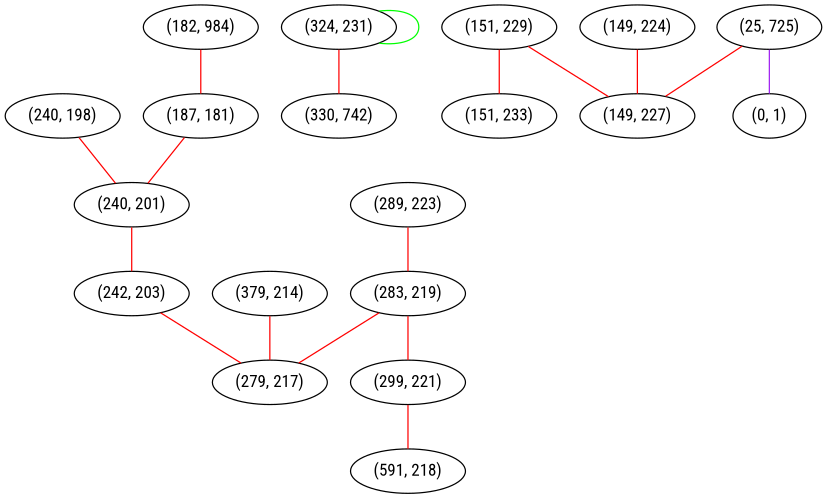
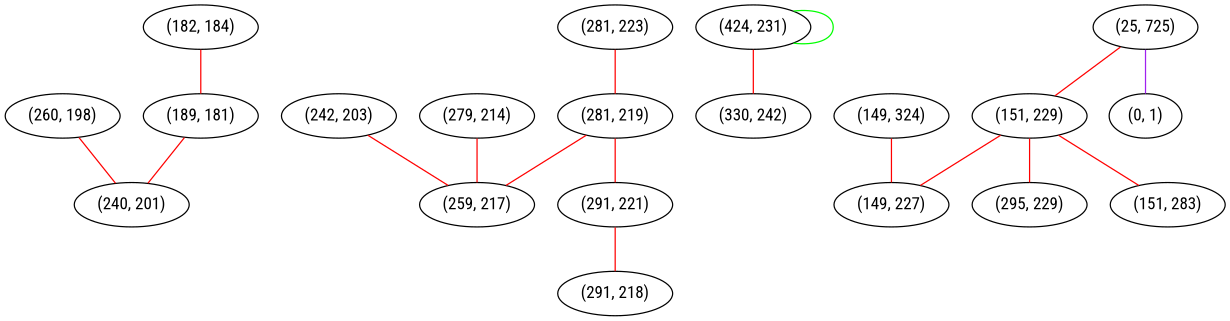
node "(182, 984)": label "(182, 984)" -> "(182, 184)"
node "(324, 231)": label "(324, 231)" -> "(424, 231)"
node "(149, 224)": label "(149, 224)" -> "(149, 324)"
edge "(25, 725)" -- "(149, 227)": now "(25, 725)" -- "(151, 229)"
node "(240, 198)": label "(240, 198)" -> "(260, 198)"
node "(187, 181)": label "(187, 181)" -> "(189, 181)"
node "(330, 742)": label "(330, 742)" -> "(330, 242)"
node "(151, 233)": label "(151, 233)" -> "(151, 283)"
node "(289, 223)": label "(289, 223)" -> "(281, 223)"
node "(295, 229)": added
edge "(240, 201)" -- "(242, 203)": removed
node "(379, 214)": label "(379, 214)" -> "(279, 214)"
node "(283, 219)": label "(283, 219)" -> "(281, 219)"
node "(279, 217)": label "(279, 217)" -> "(259, 217)"
node "(299, 221)": label "(299, 221)" -> "(291, 221)"
node "(591, 218)": label "(591, 218)" -> "(291, 218)"
